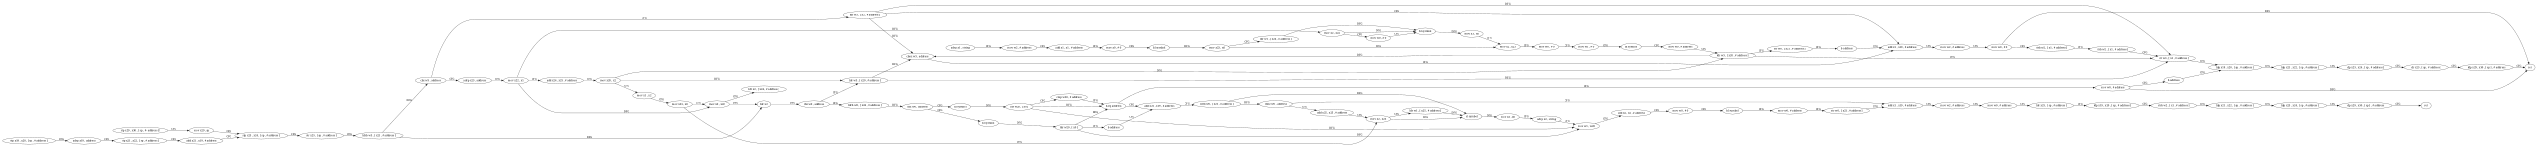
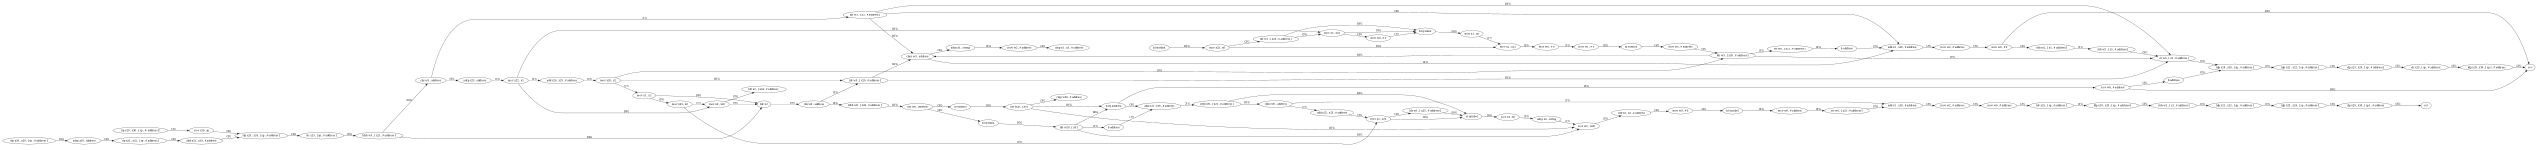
edge "ldr w1 , [ x24 , # address ]" -> "mov x2 , x22": added, label "CFG"
node "add x1 , x1 , # address": label "add x1 , x1 , # address" -> "cmp x1 , x1 , # address"
node "mov x0 , # 0": removed
edge "cbnz w3 , address" -> "adrp x1 , string": added, label "CFG"
edge "mov x1 , x2" -> "blr x2": added, label "DFG"
edge "cmp w20 , # address" -> "b.eq address": removed, label "CFG"
